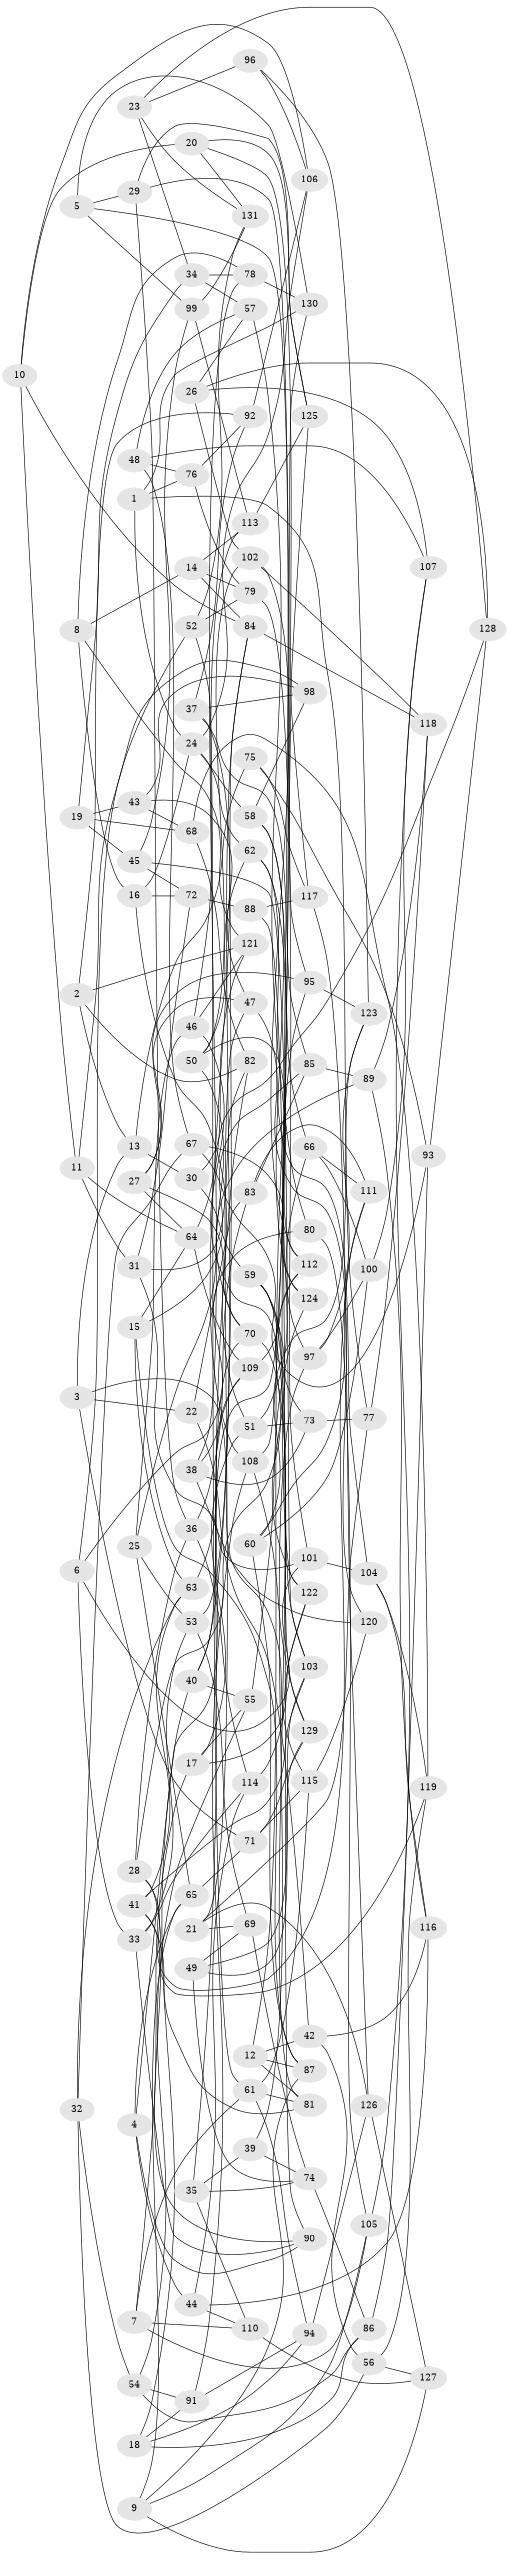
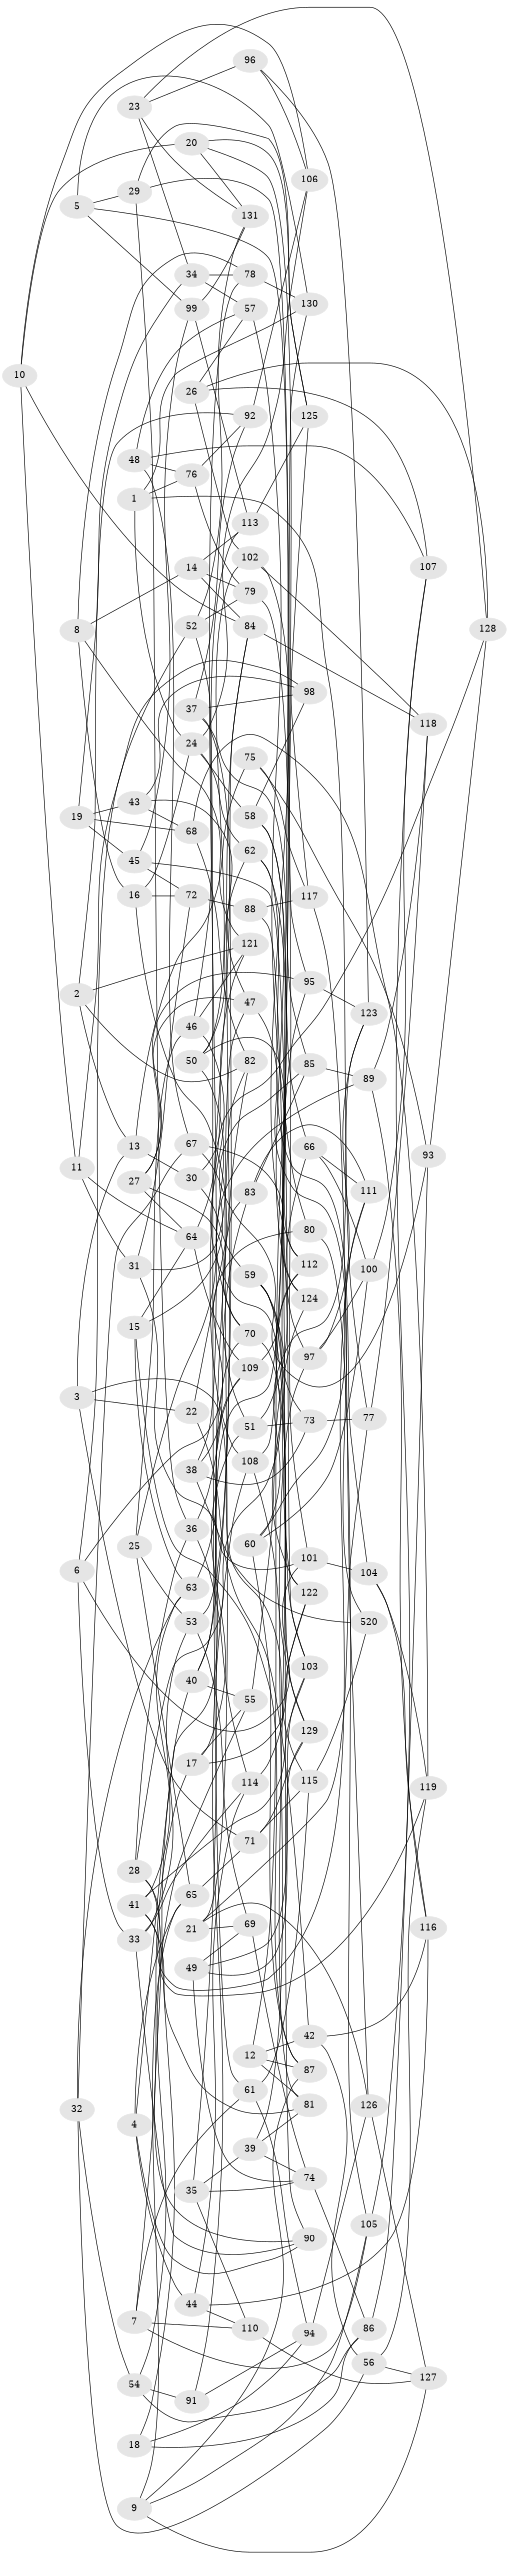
node "120": label "120" -> "520"
edge "61" -- "81": now "39" -- "81"
edge "91" -- "18": removed
